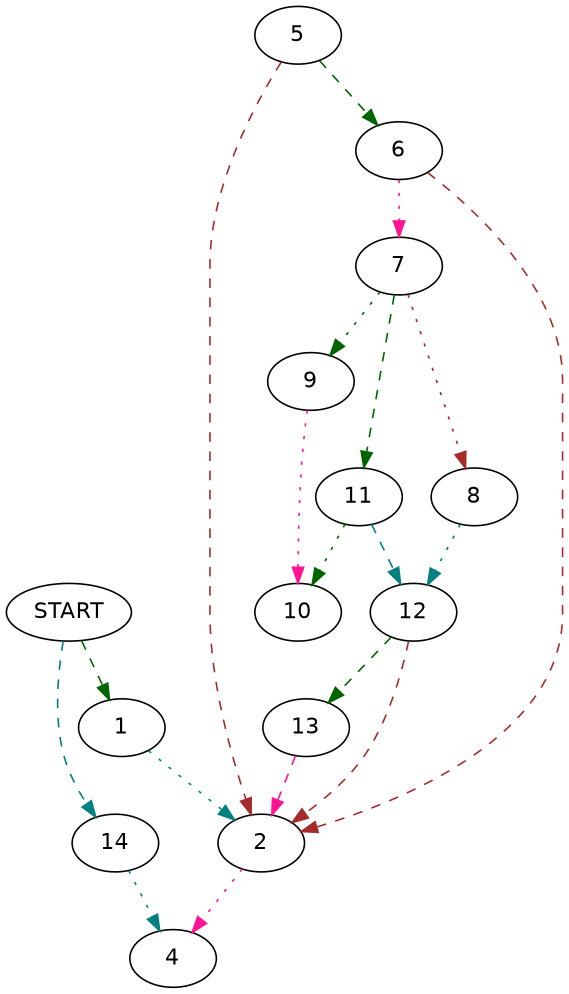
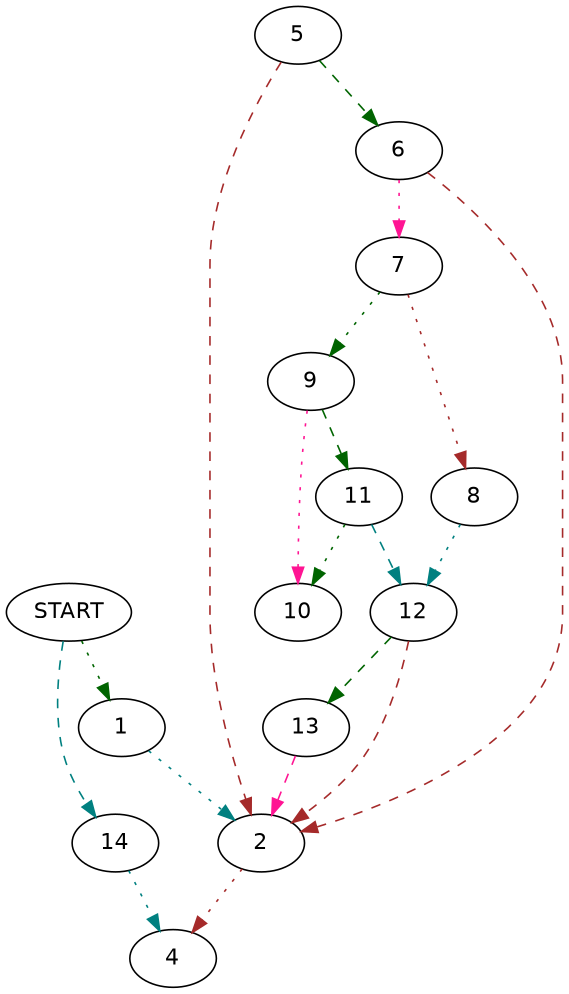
edge "7" -> "11": now "9" -> "11"
edge "START" -> "1": style dashed -> dotted
edge "2" -> "4": color deeppink -> brown
